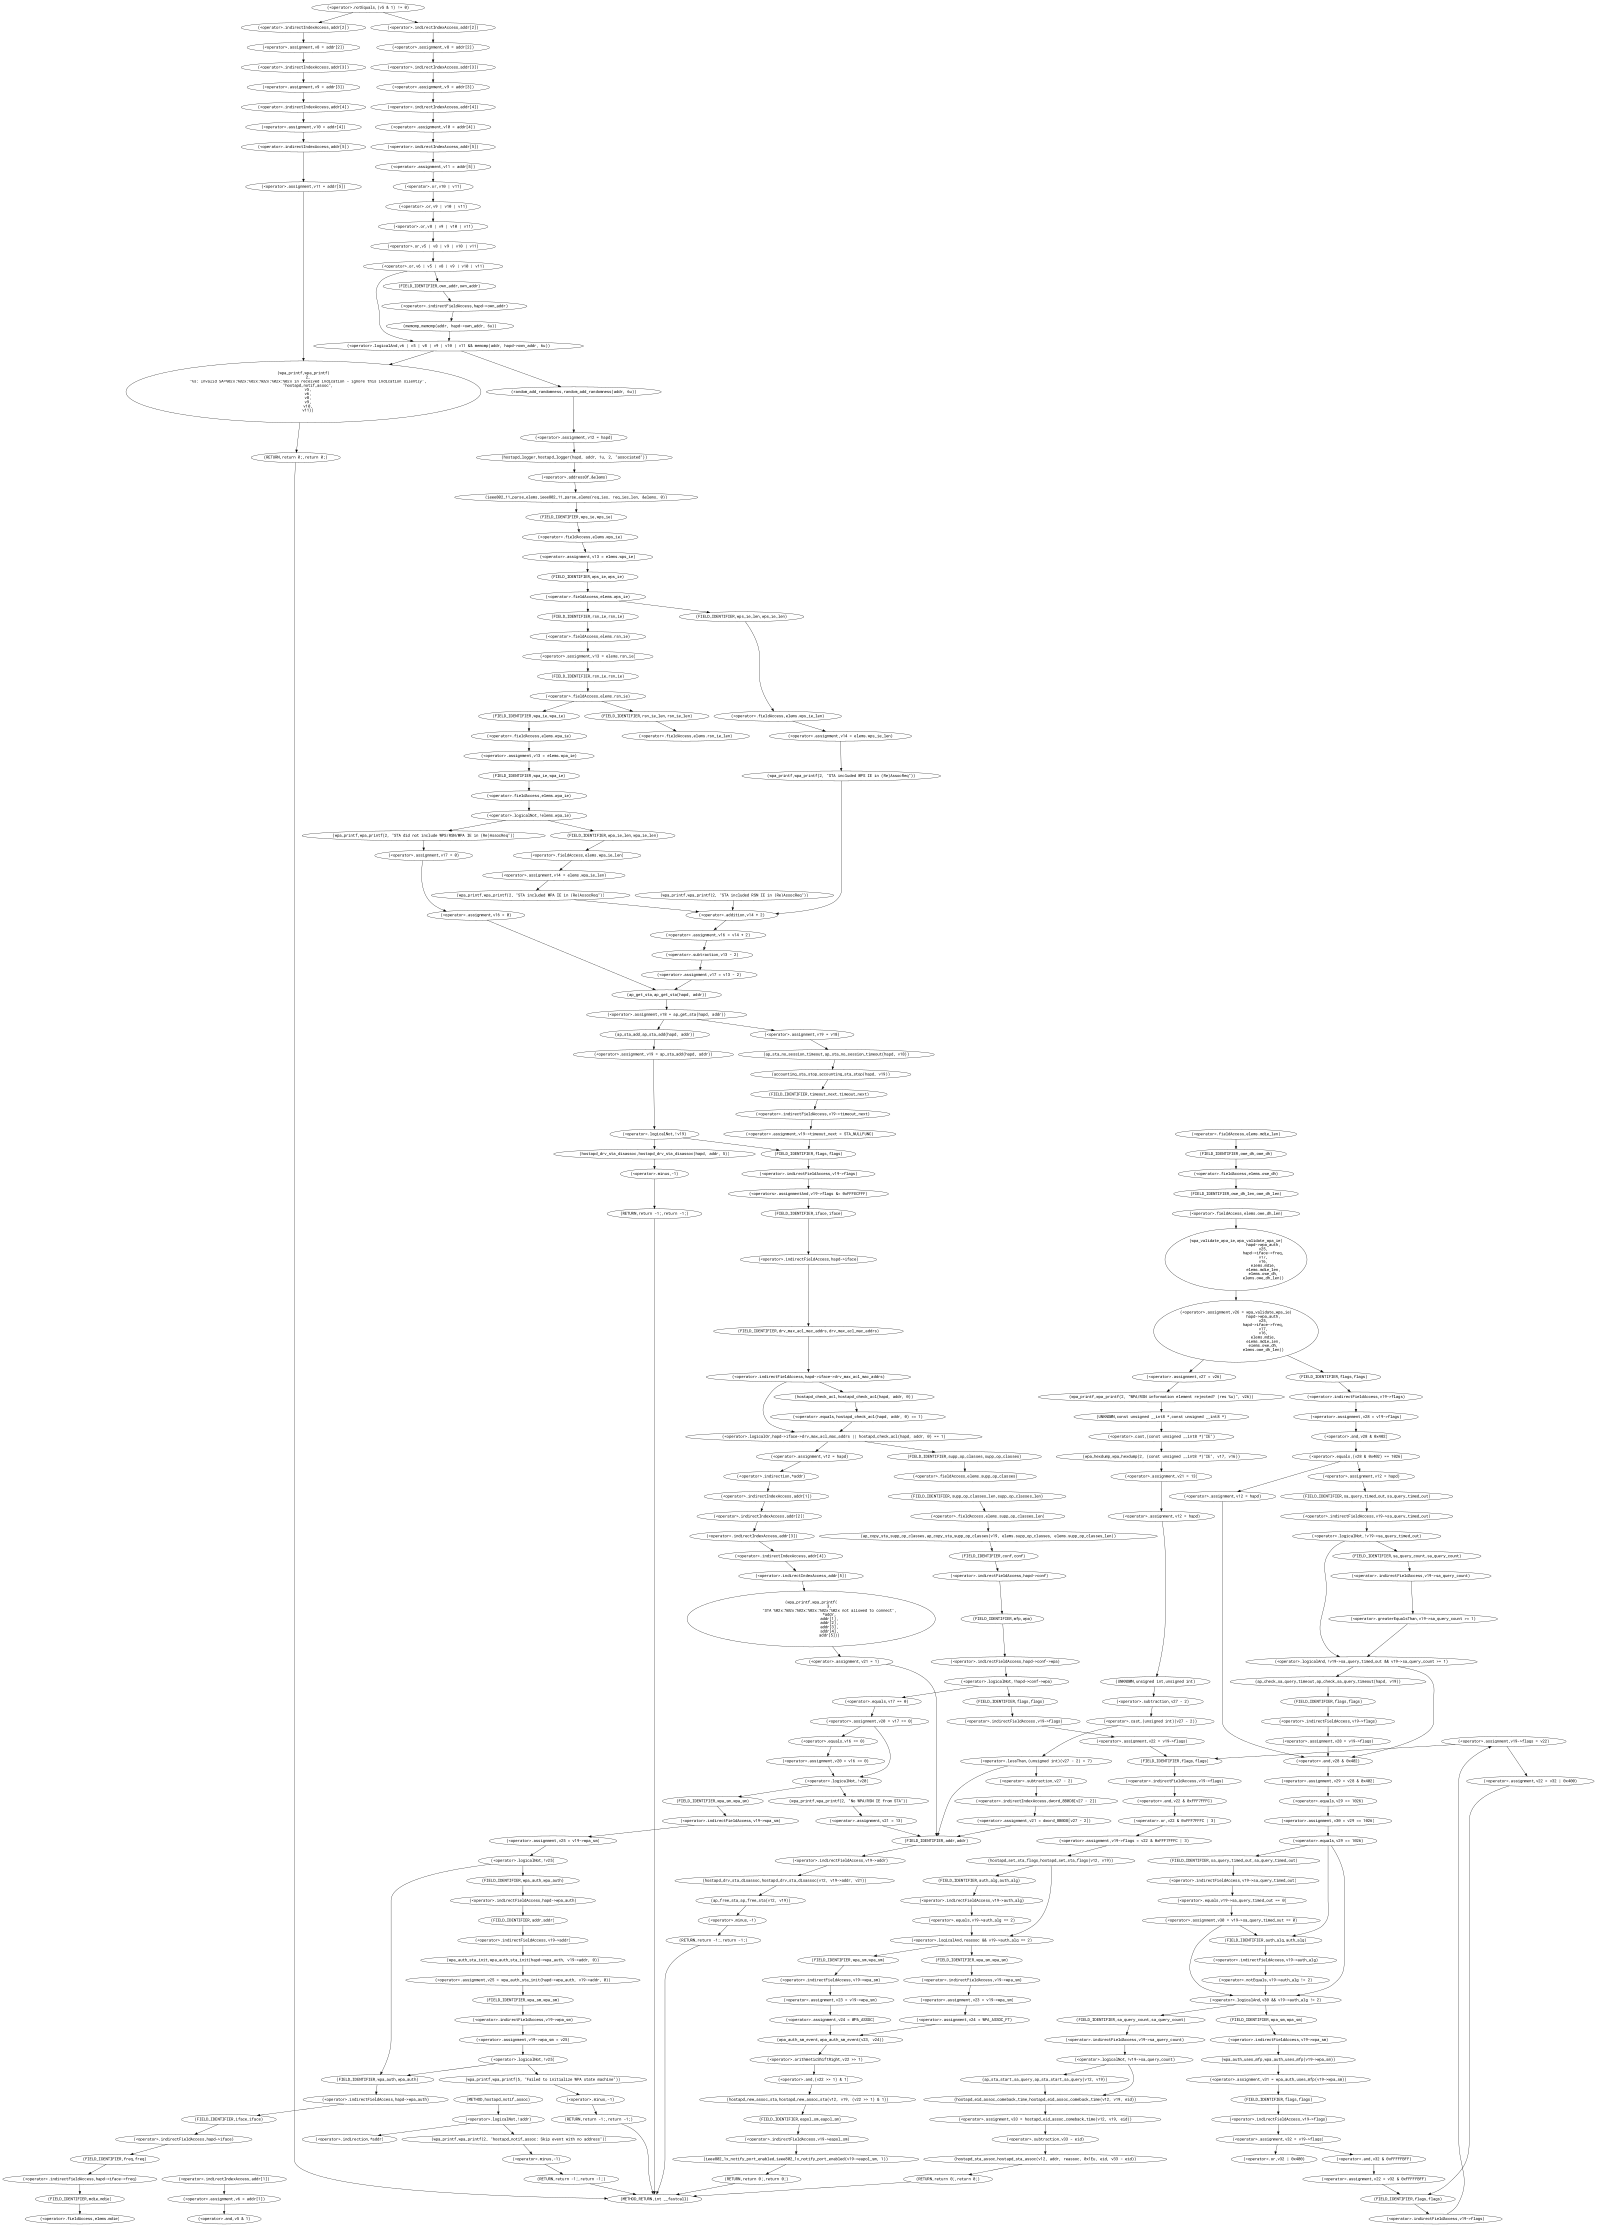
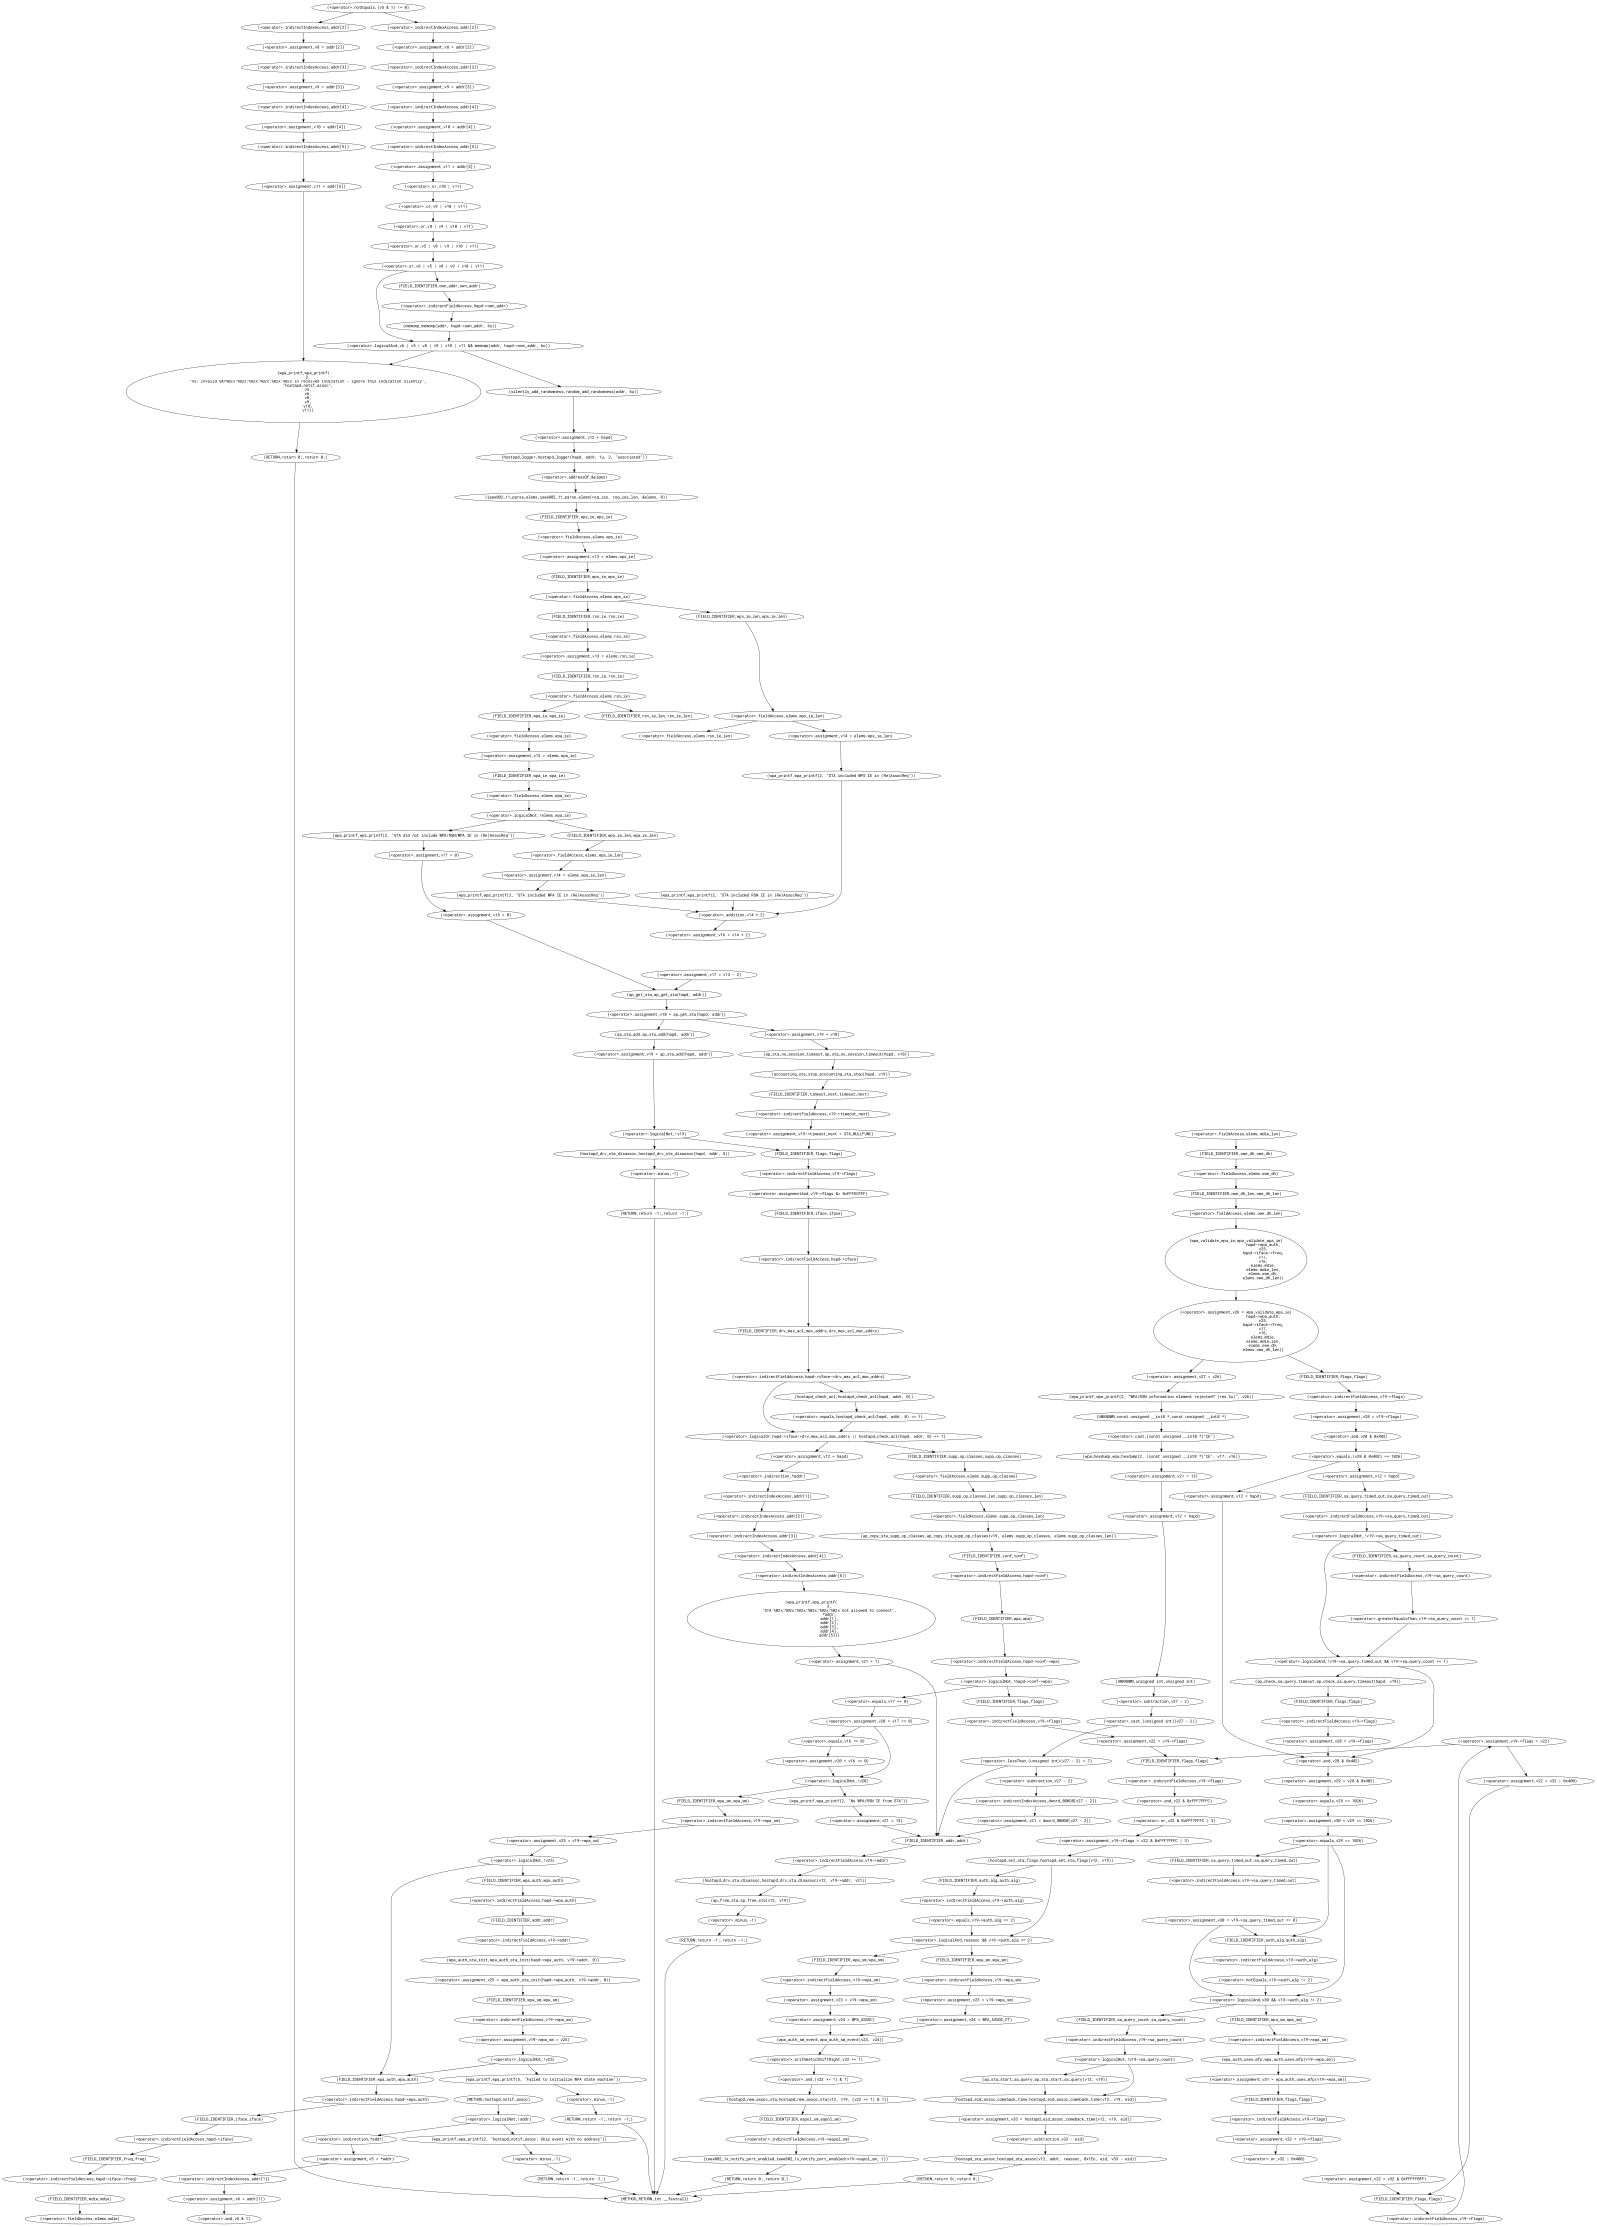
node "(random_add_randomness,random_add_randomness(addr, 6u))": label "(random_add_randomness,random_add_randomness(addr, 6u))" -> "(silently_add_randomness,random_add_randomness(addr, 6u))"
edge "(FIELD_IDENTIFIER,rsn_ie_len,rsn_ie_len)" -> "(<operator>.fieldAccess,elems.rsn_ie_len)": now "(<operator>.fieldAccess,elems.wps_ie_len)" -> "(<operator>.fieldAccess,elems.rsn_ie_len)"
node "(<operator>.subtraction,v13 - 2)": removed
edge "(FIELD_IDENTIFIER,owe_dh_len,owe_dh_len)" -> "(<operator>.fieldAccess,elems.owe_dh_len)": added
edge "(<operator>.fieldAccess,elems.supp_op_classes)" -> "(FIELD_IDENTIFIER,supp_op_classes_len,supp_op_classes_len)": added
node "(FIELD_IDENTIFIER,mfp,wpa)": label "(FIELD_IDENTIFIER,mfp,wpa)" -> "(FIELD_IDENTIFIER,wpa,wpa)"
node "(<operator>.equals,v19->sa_query_timed_out == 0)": removed
node "(<operator>.assignment,v5 = *addr)": added
node "(<operator>.and,v32 & 0xFFFFFBFF)": removed
edge "(<operator>.indirectFieldAccess,hapd->iface->freq)" -> "(FIELD_IDENTIFIER,mdie,mdie)": removed
